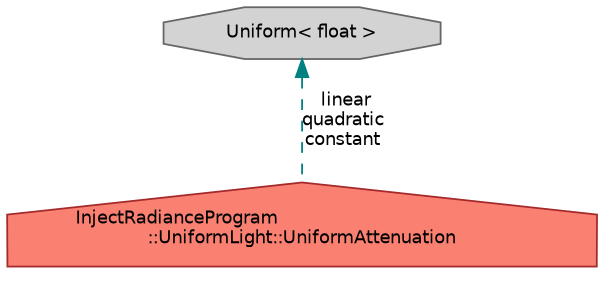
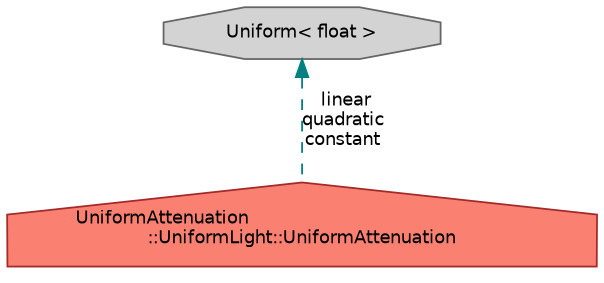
node "InjectRadianceProgram ::UniformLight::UniformAttenuation": label "InjectRadianceProgram ::UniformLight::UniformAttenuation" -> "UniformAttenuation ::UniformLight::UniformAttenuation"
